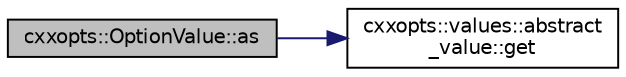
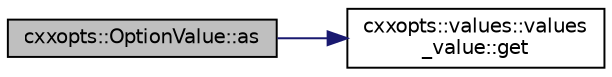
node "cxxopts::values::abstract _value::get": label "cxxopts::values::abstract _value::get" -> "cxxopts::values::values _value::get"
